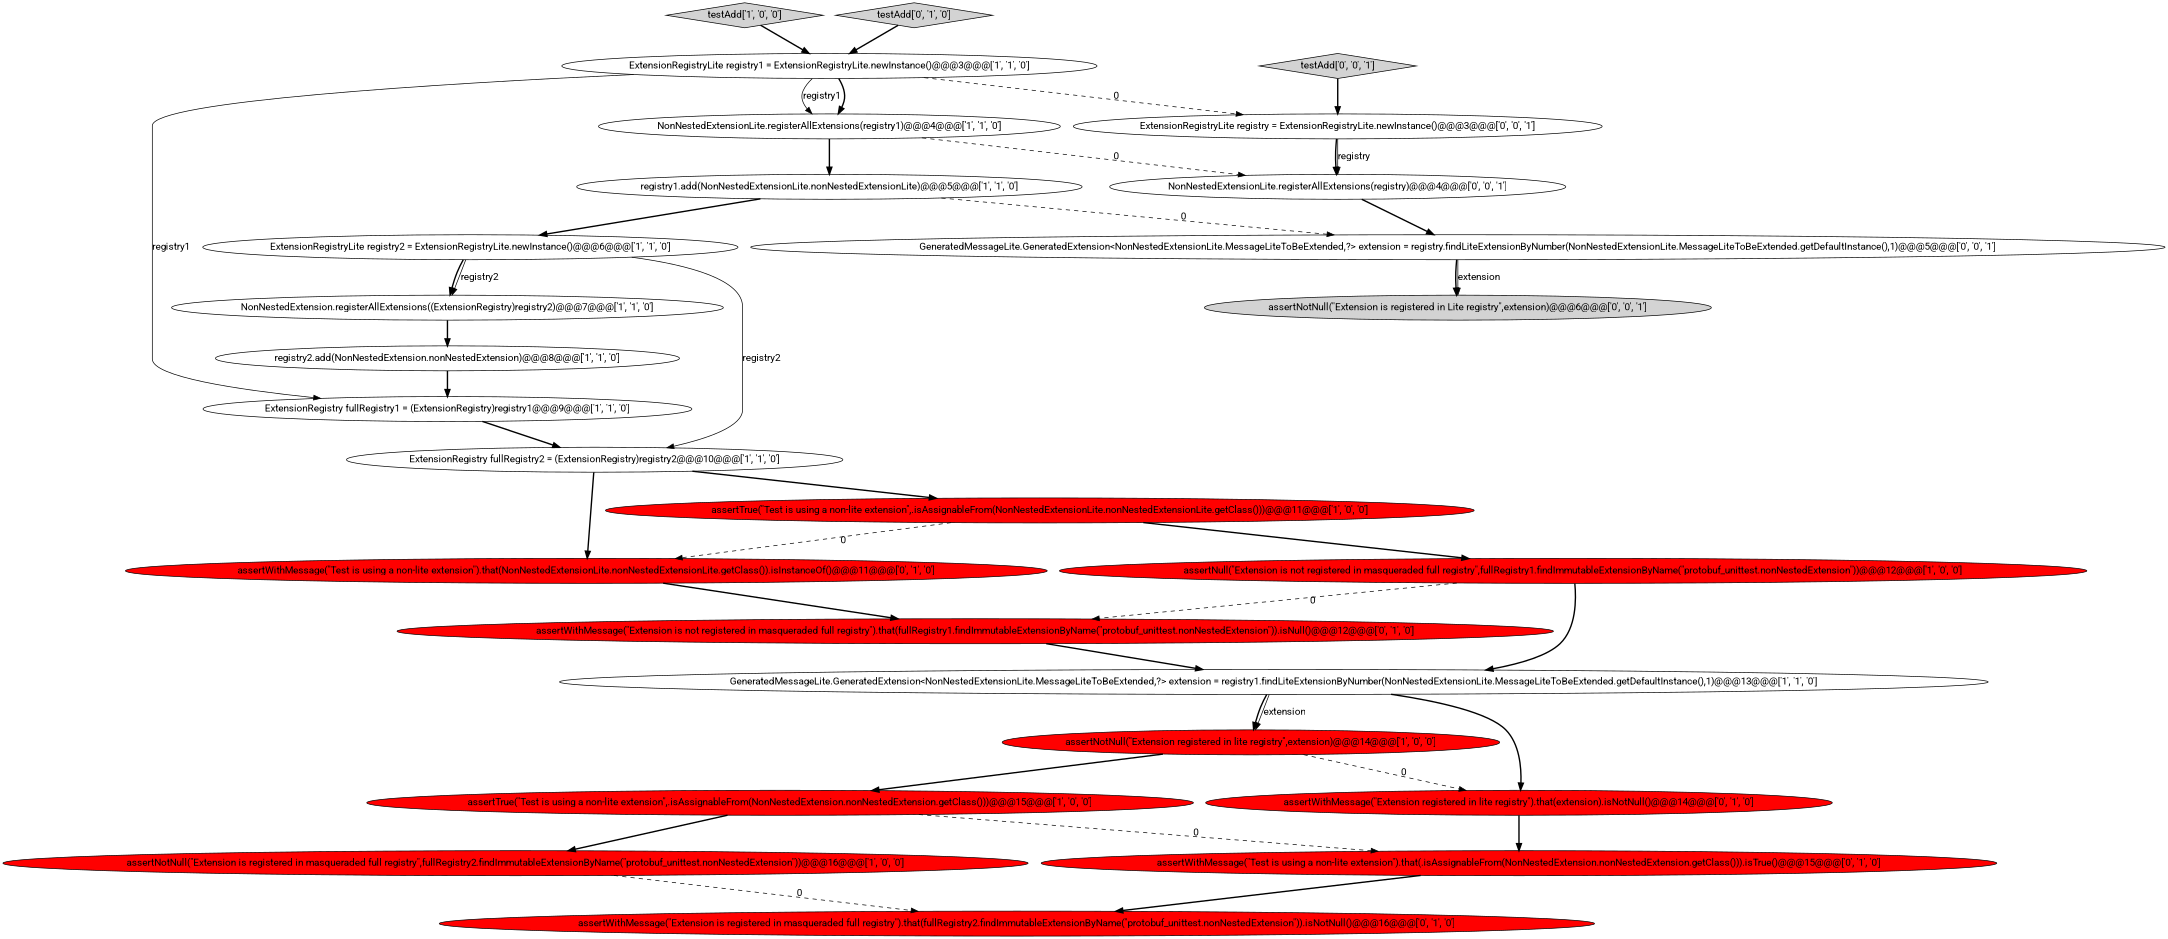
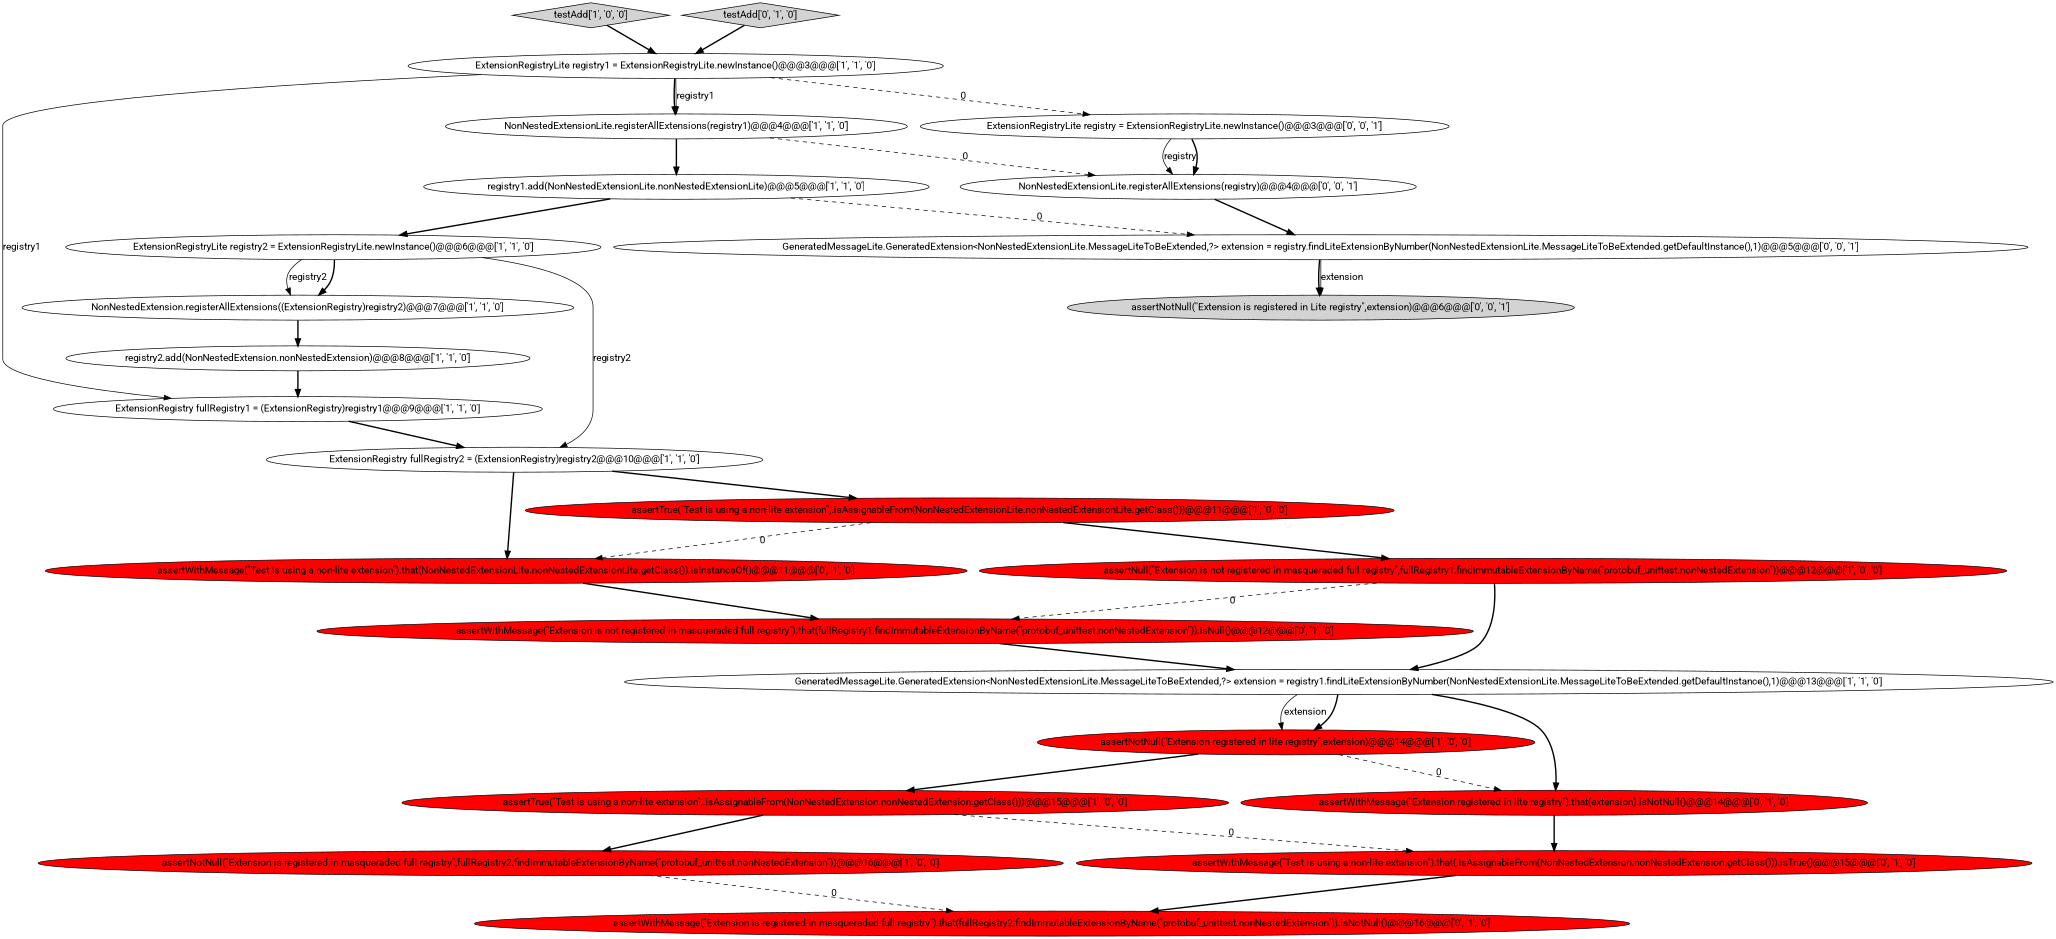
node "testAdd['0', '0', '1']": removed
